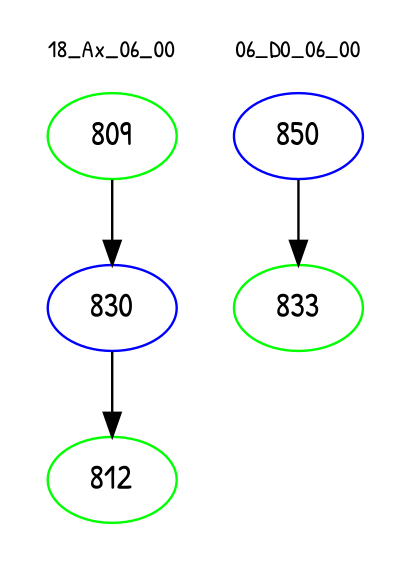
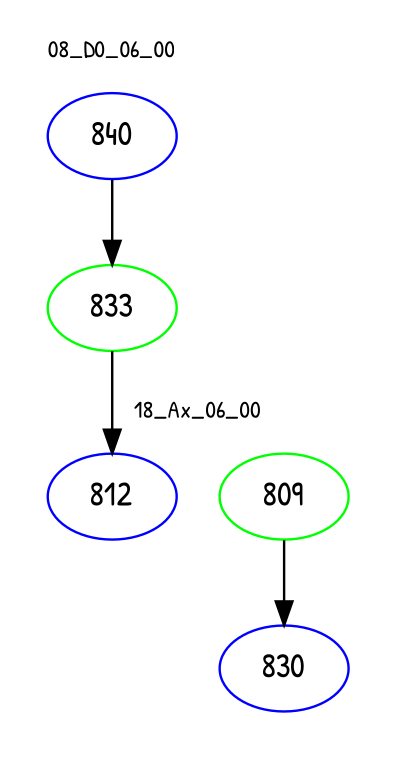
cluster "06_D0_06_00": label "06_D0_06_00" -> "08_D0_06_00"
node "850": label "850" -> "840"
edge "830" -> "812": now "833" -> "812"
node "812": color green -> blue
